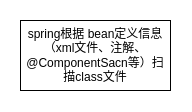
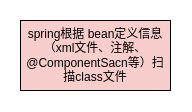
node "spring根据 bean定义信息（xml文件、注解、@ComponentSacn等）扫描class文件": fillcolor #ffffff -> #f8cecc
